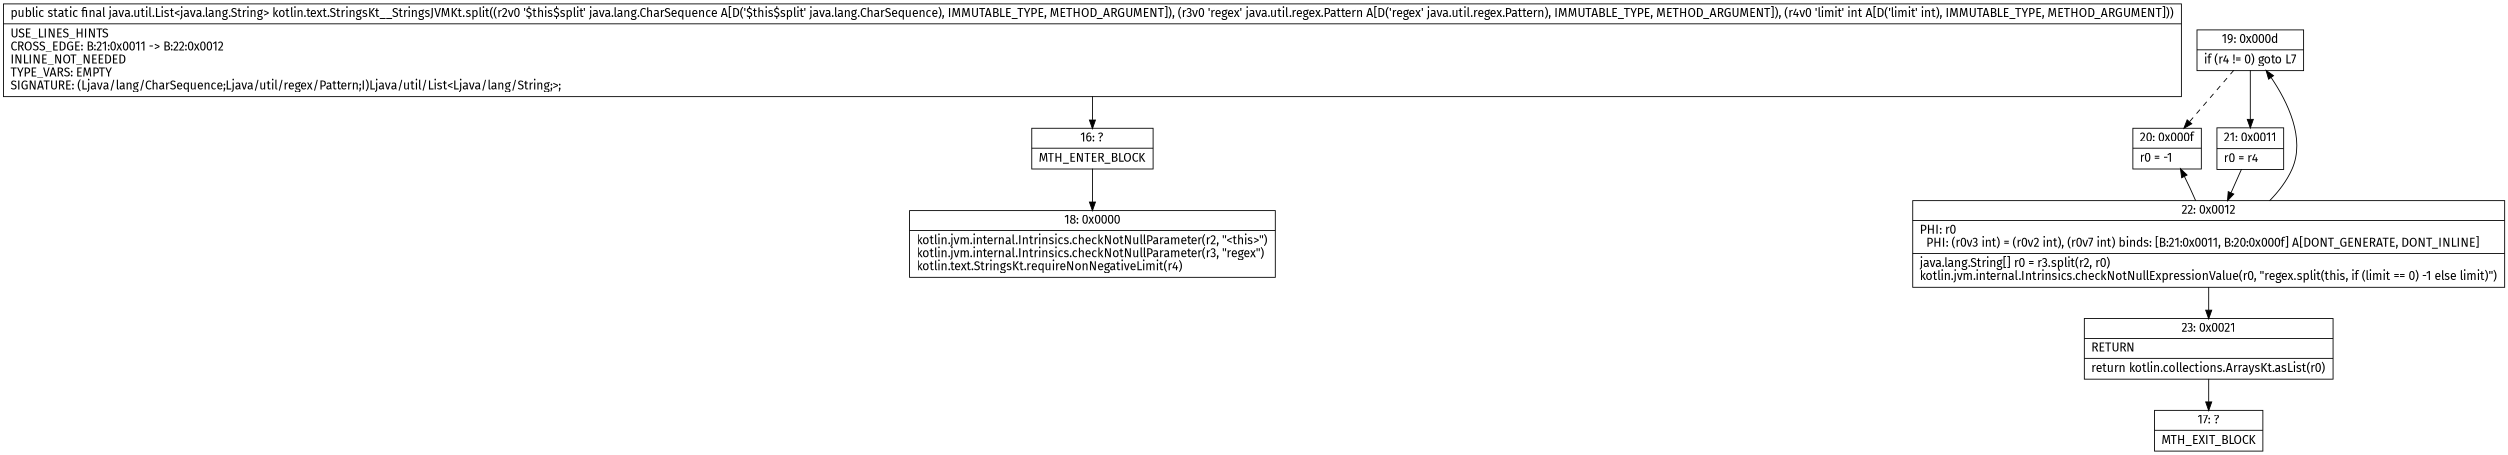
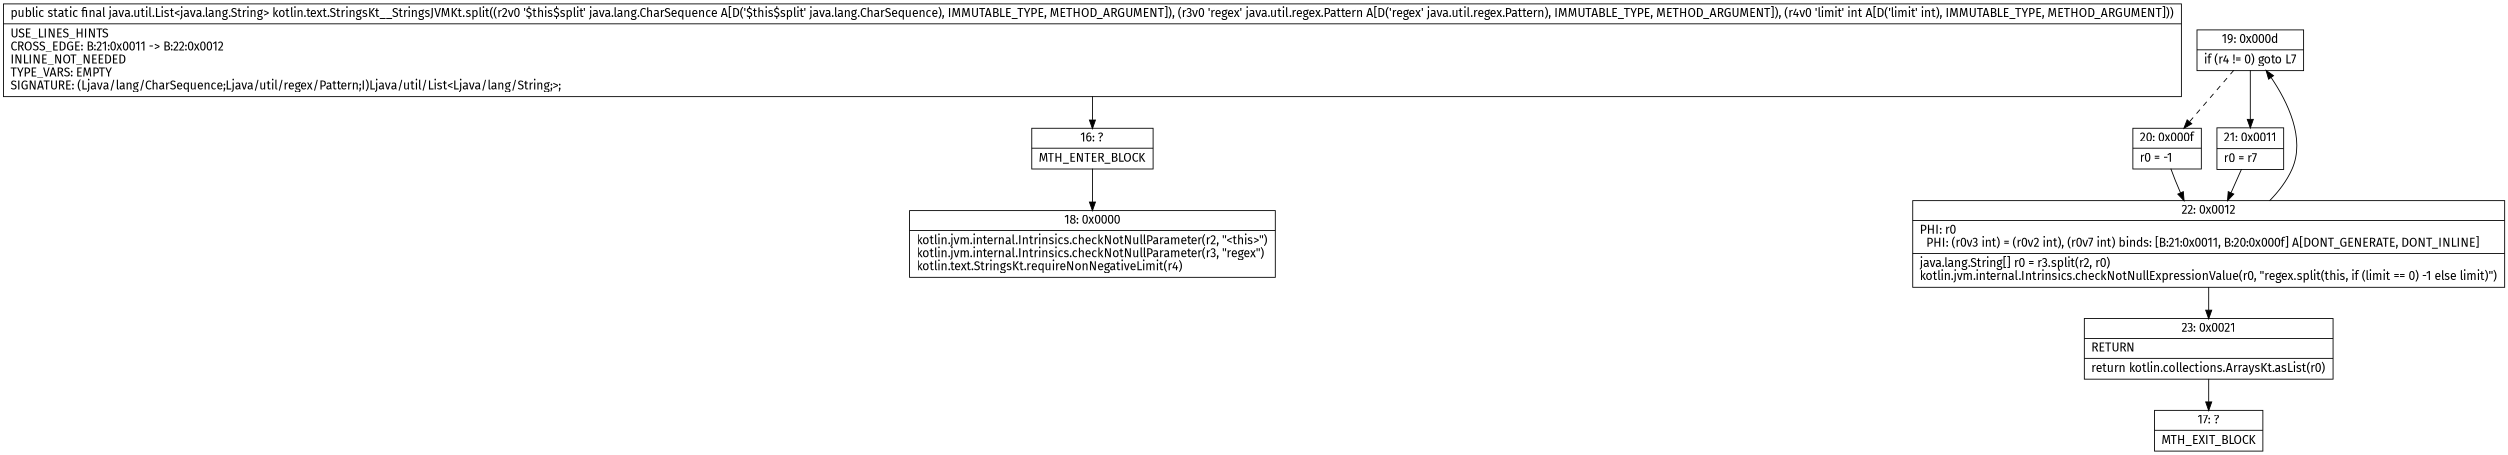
node "21: 0x0011": text "r0 = r4" -> "r0 = r7"
edge "22: 0x0012" -> "20: 0x000f": reversed
